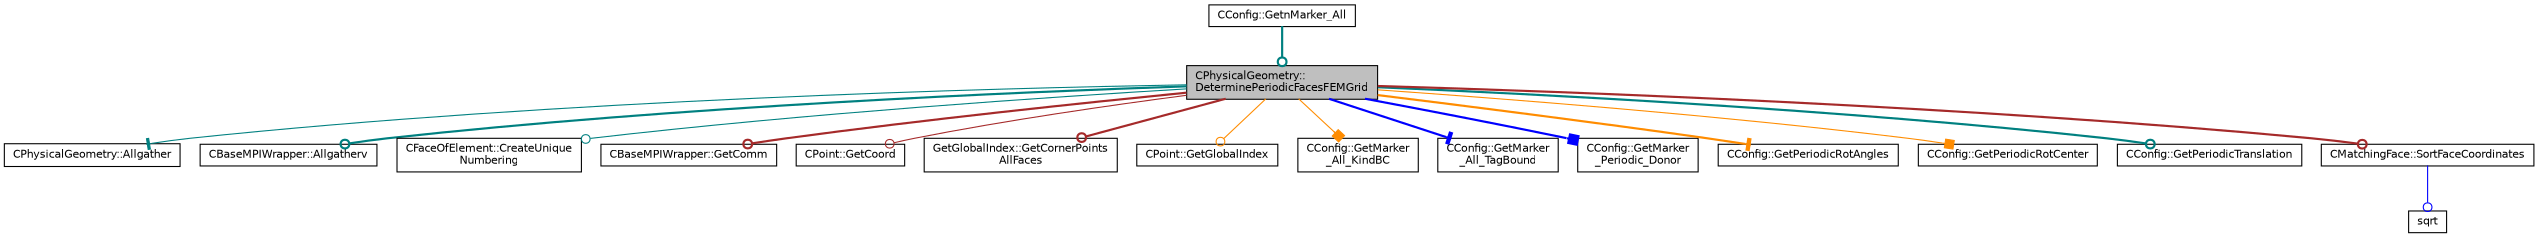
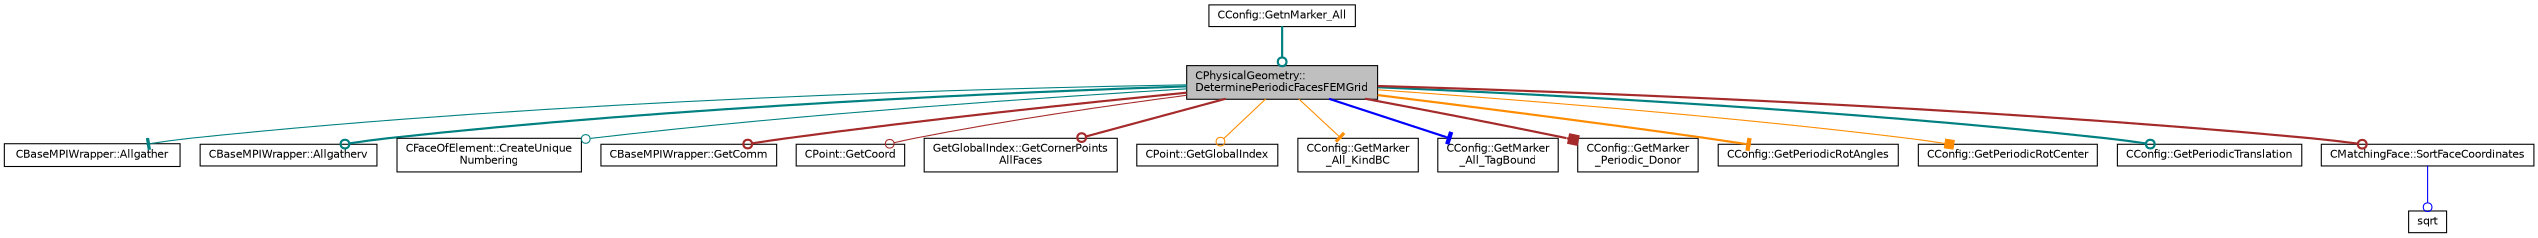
edge "CPhysicalGeometry:: DeterminePeriodicFacesFEMGrid" -> "CConfig::GetMarker _All_KindBC": arrowhead box -> tee
edge "CPhysicalGeometry:: DeterminePeriodicFacesFEMGrid" -> "CConfig::GetMarker _Periodic_Donor": color blue -> brown
node "CPhysicalGeometry::Allgather": label "CPhysicalGeometry::Allgather" -> "CBaseMPIWrapper::Allgather"
